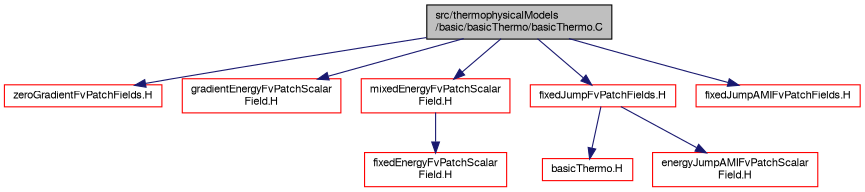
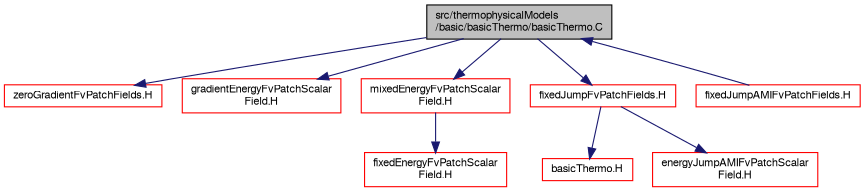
edge "src/thermophysicalModels /basic/basicThermo/basicThermo.C" -> "fixedJumpAMIFvPatchFields.H": reversed
